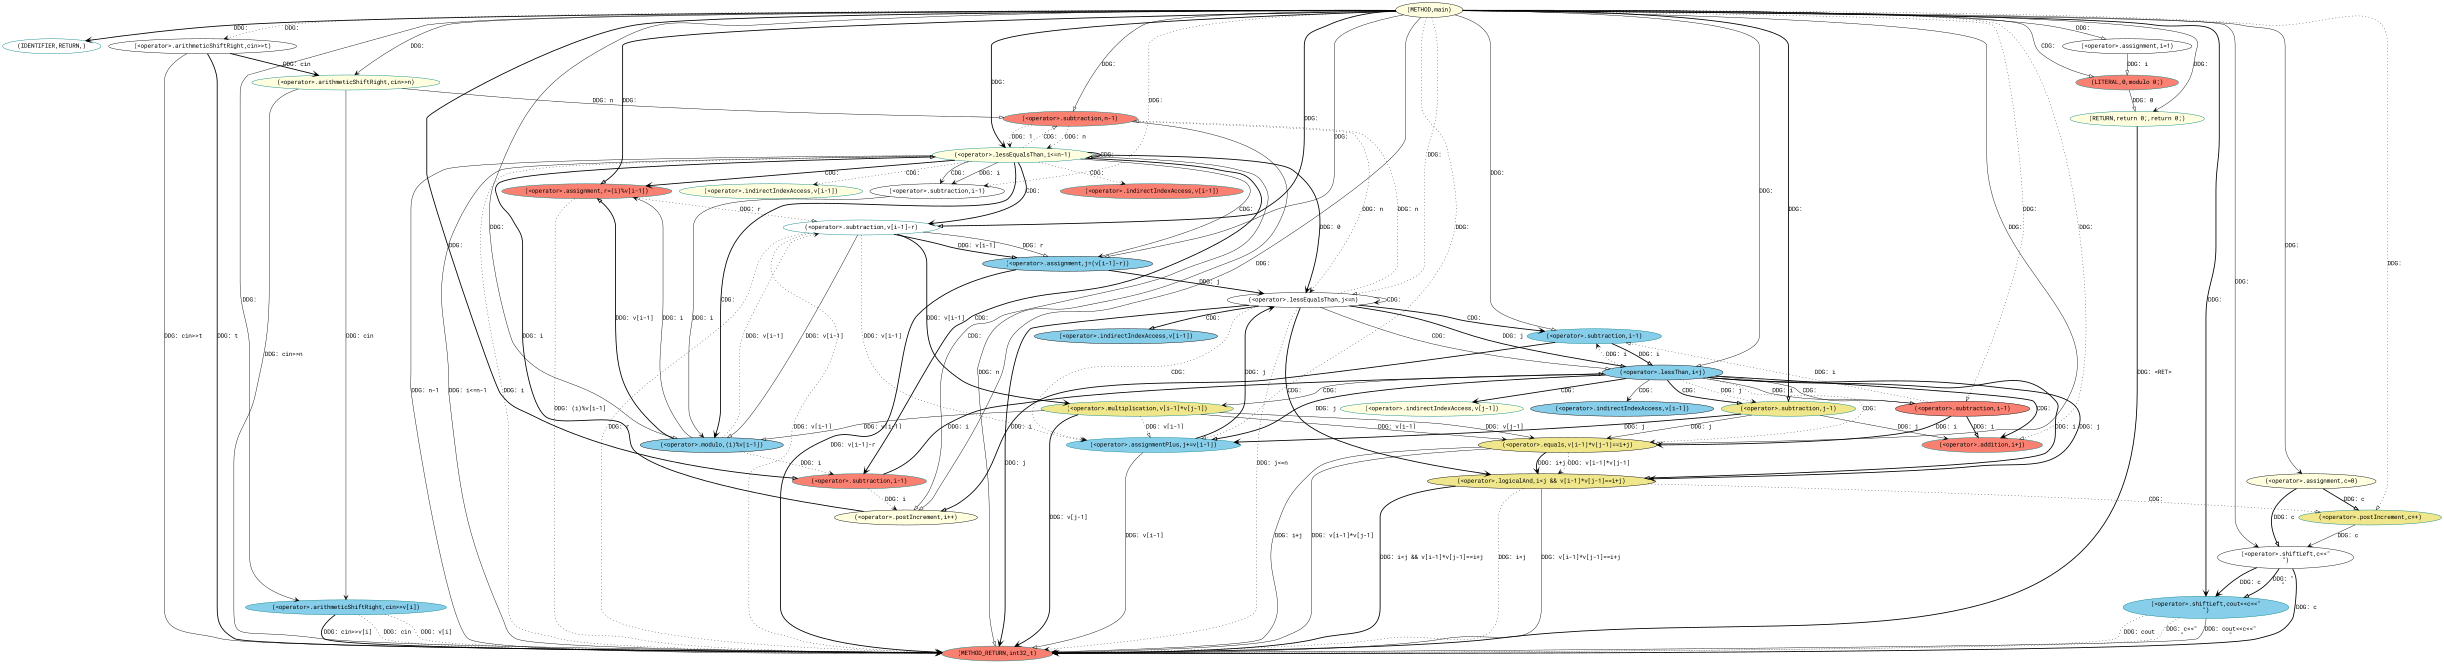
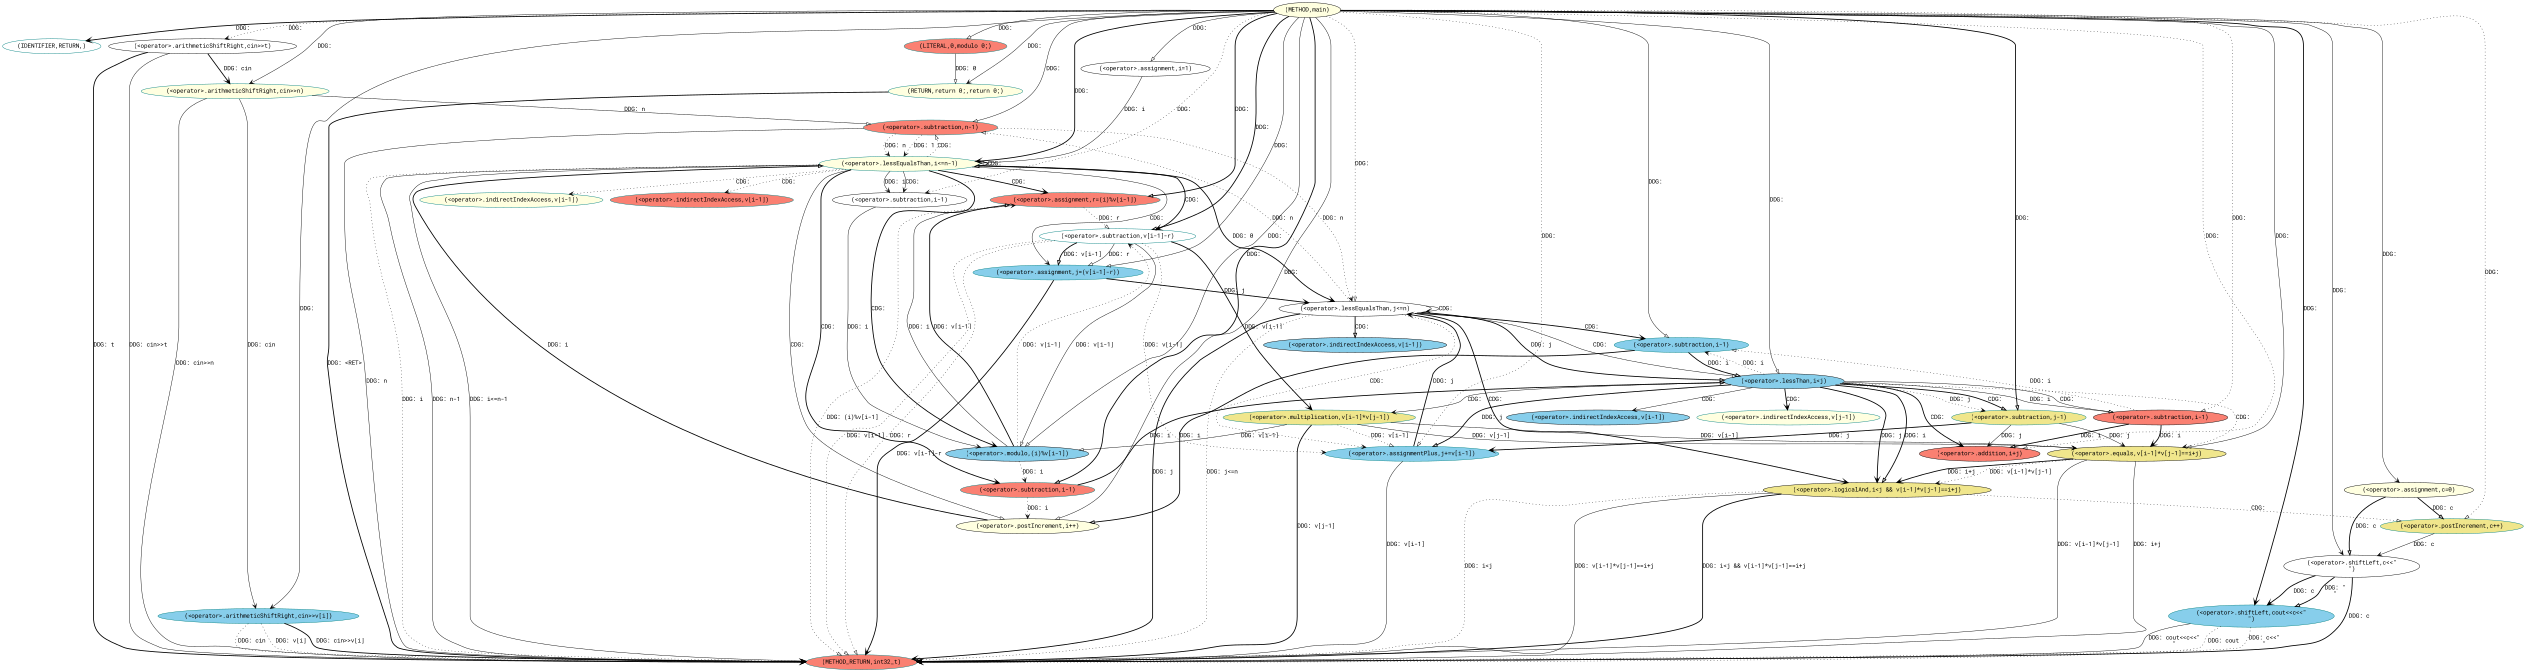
edge "(METHOD,main)" -> "(LITERAL,0,modulo 0;)": label "CDG: " -> "DDG: "
edge "(<operator>.assignment,i=1)" -> "(LITERAL,0,modulo 0;)": now "(<operator>.assignment,i=1)" -> "(<operator>.lessEqualsThan,i<=n-1)"
node "(<operator>.assignment,j=(v[i-1]-r))": color black -> teal
node "(<operator>.addition,i+j)": color teal -> black
